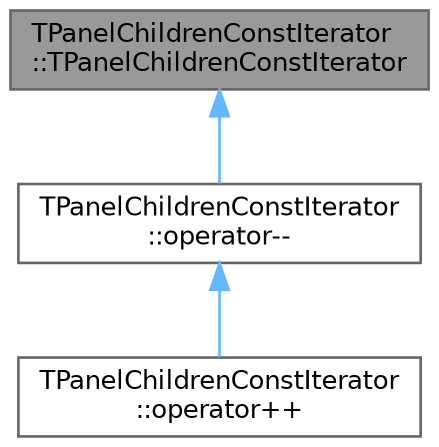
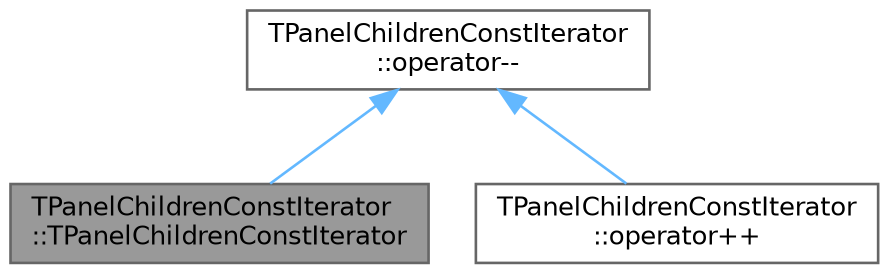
edge "TPanelChildrenConstIterator ::operator--" -> "TPanelChildrenConstIterator ::TPanelChildrenConstIterator": reversed
